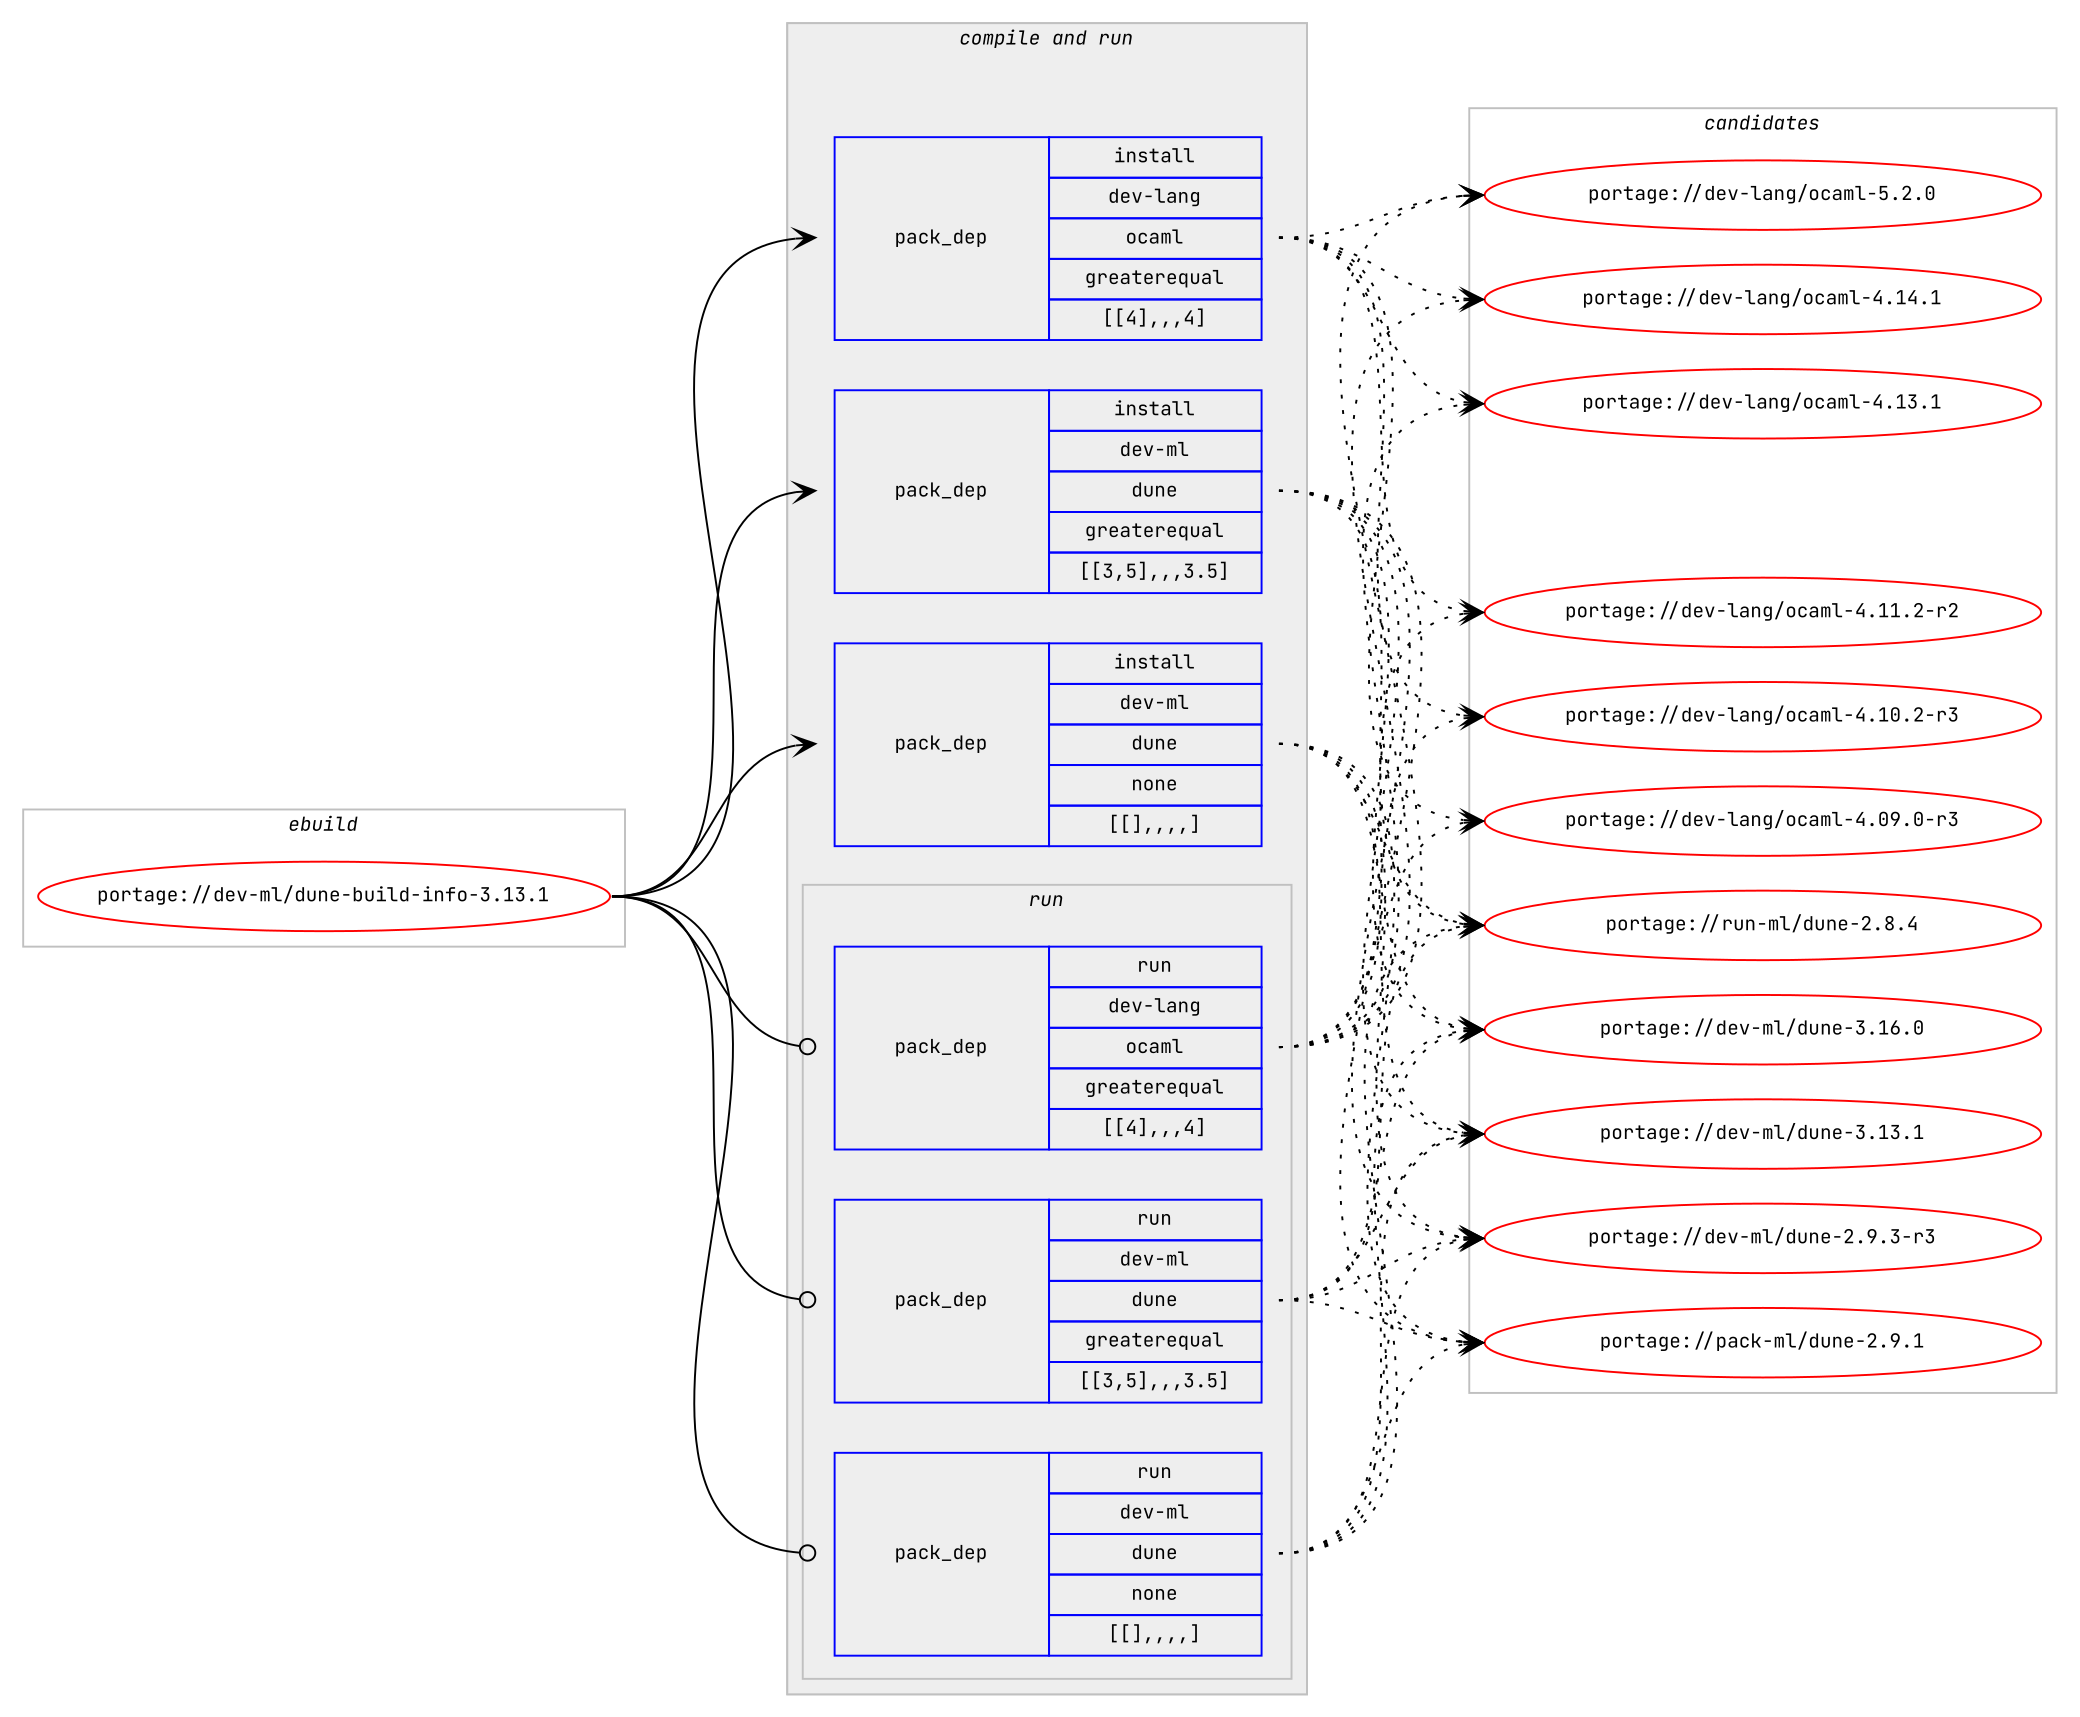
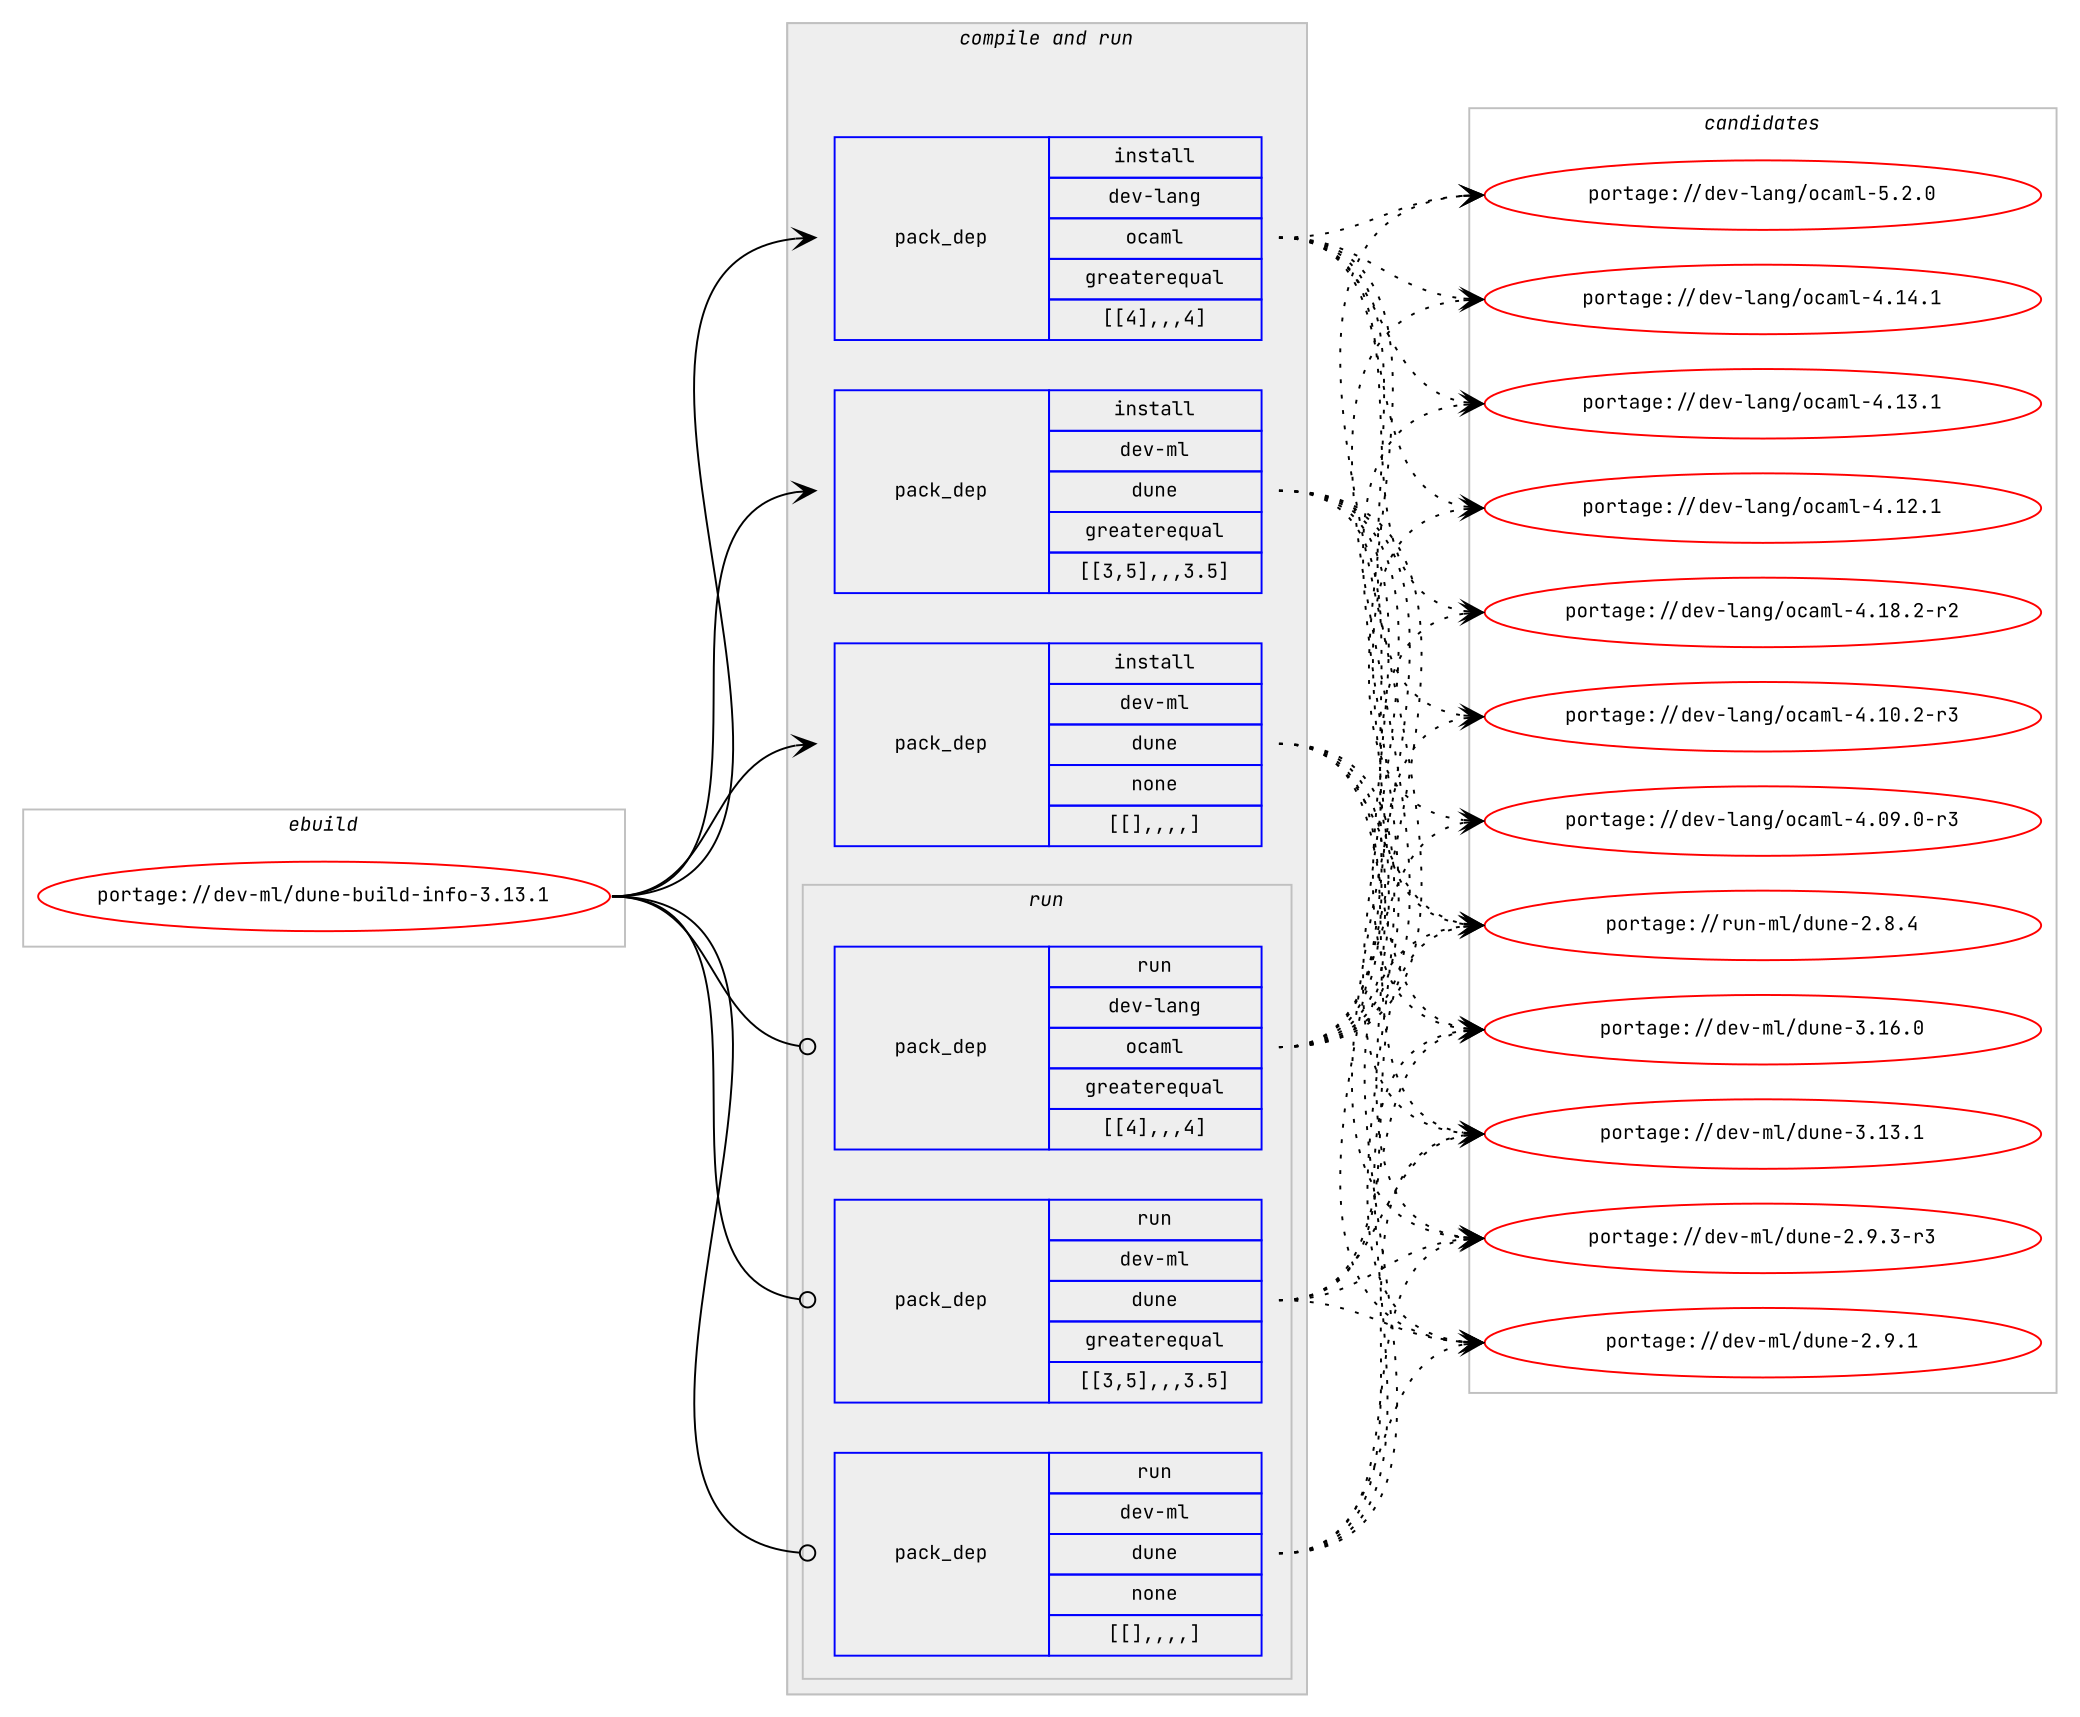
node "portage://dev-lang/ocaml-4.12.1": added
node "portage://dev-lang/ocaml-4.11.2-r2": label "portage://dev-lang/ocaml-4.11.2-r2" -> "portage://dev-lang/ocaml-4.18.2-r2"
node "portage://pack-ml/dune-2.9.1": label "portage://pack-ml/dune-2.9.1" -> "portage://dev-ml/dune-2.9.1"
